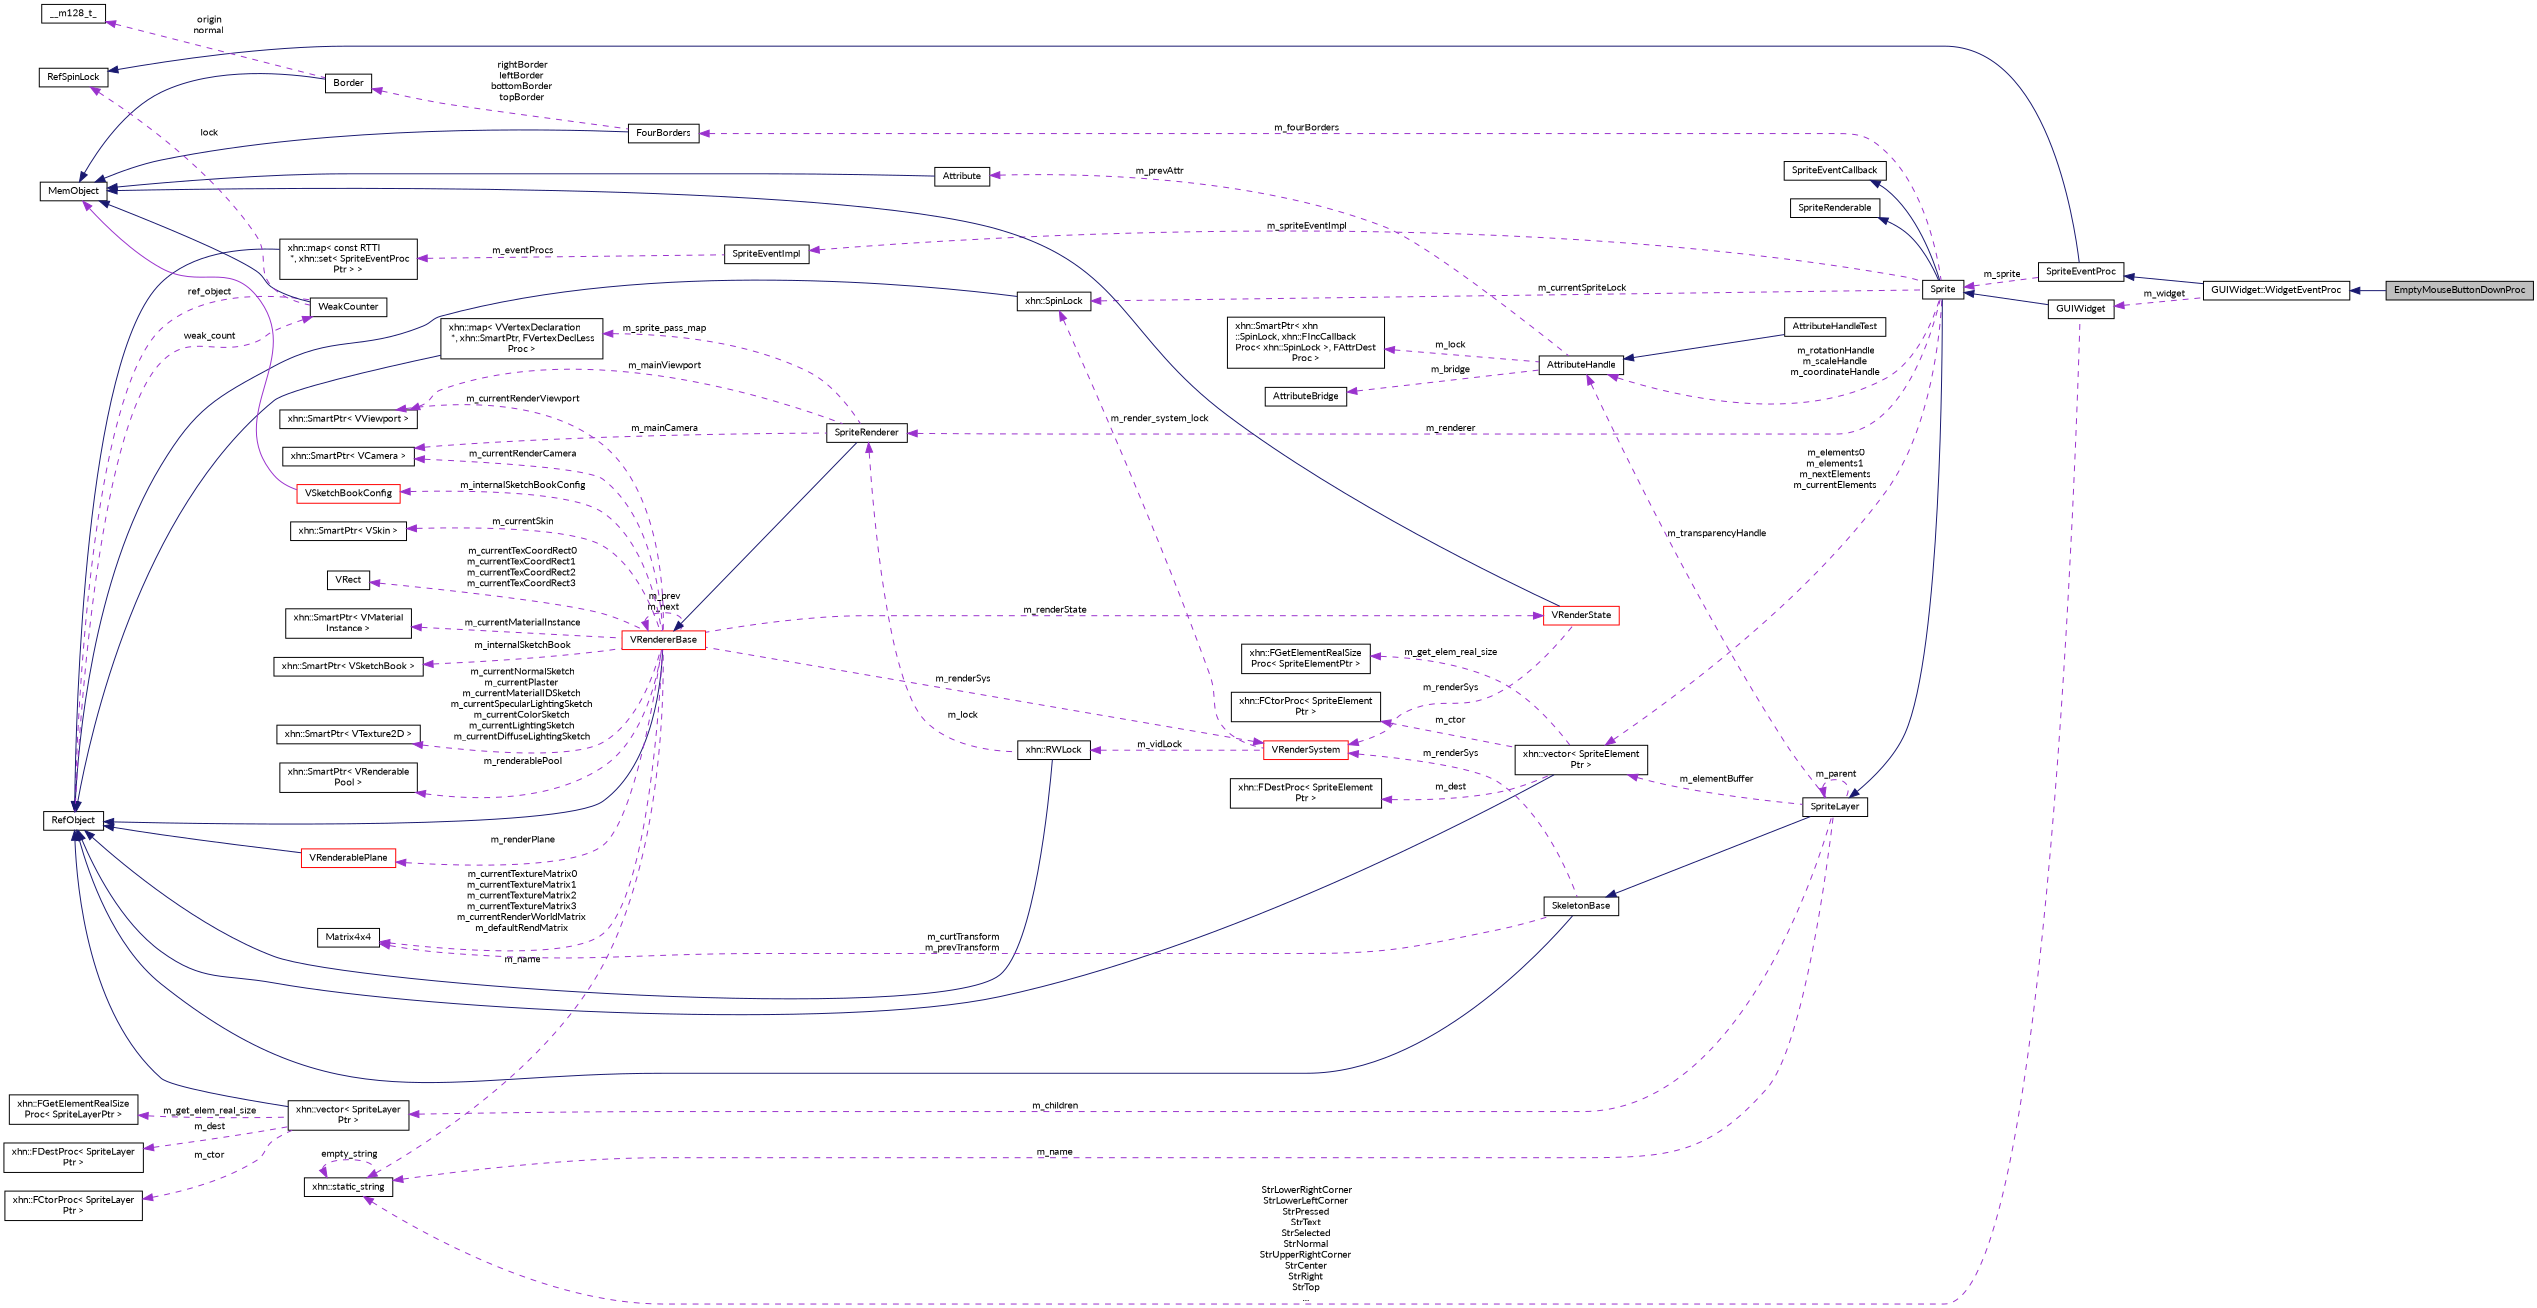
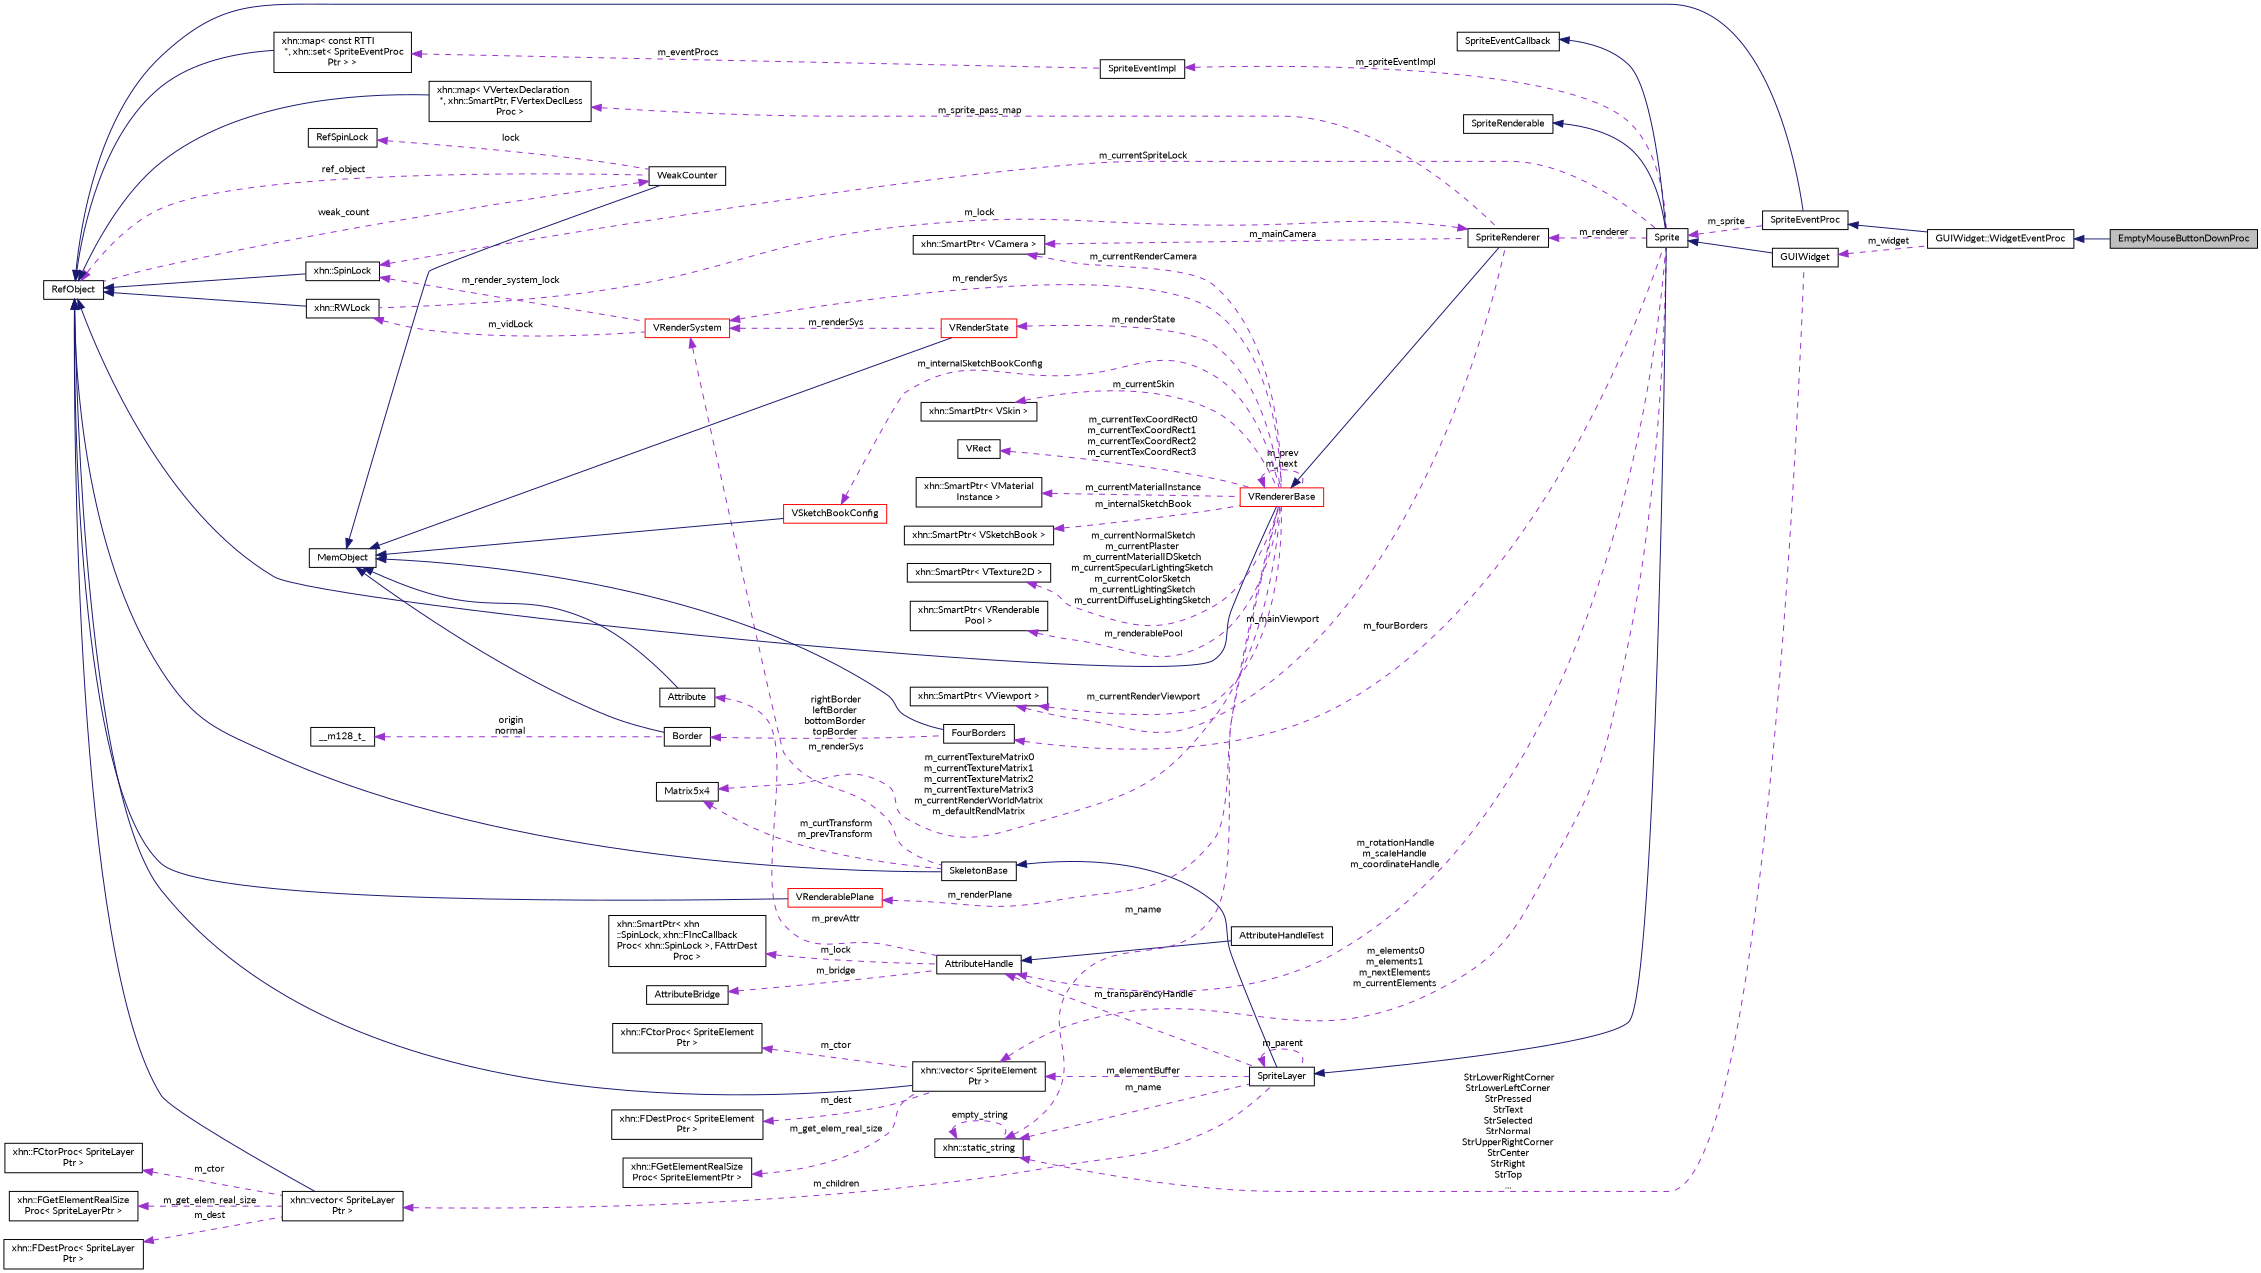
edge "SpriteEventProc" -> "RefSpinLock": now "SpriteEventProc" -> "RefObject"
edge "VSketchBookConfig" -> "MemObject": color darkorchid3 -> midnightblue
node "Matrix4x4": label "Matrix4x4" -> "Matrix5x4"
